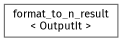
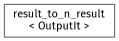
node "format_to_n_result < OutputIt >": label "format_to_n_result < OutputIt >" -> "result_to_n_result < OutputIt >"
